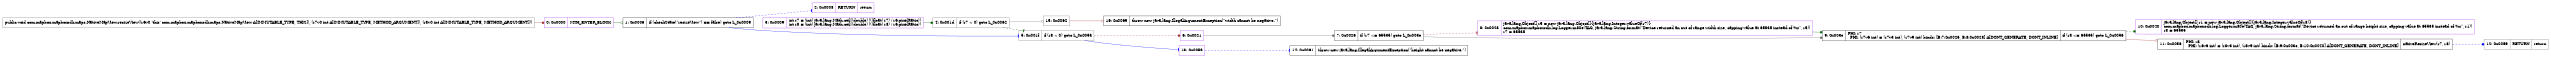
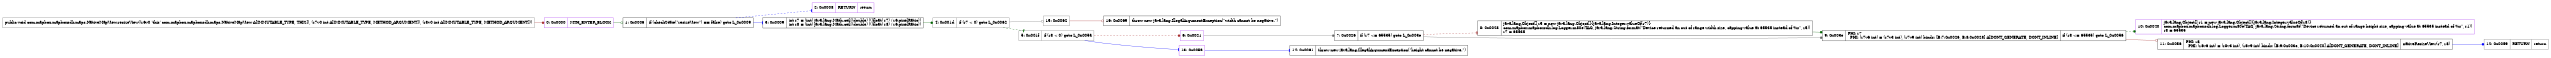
node "3: 0x0009": color purple -> black
node "8: 0x0028": color purple -> black
edge "1: 0x0006" -> "5: 0x001f": now "1: 0x0006" -> "3: 0x0009"
edge "11: 0x0056" -> "12: 0x0059": style dashed -> solid
edge "13: 0x005a" -> "14: 0x0061": style dashed -> solid
